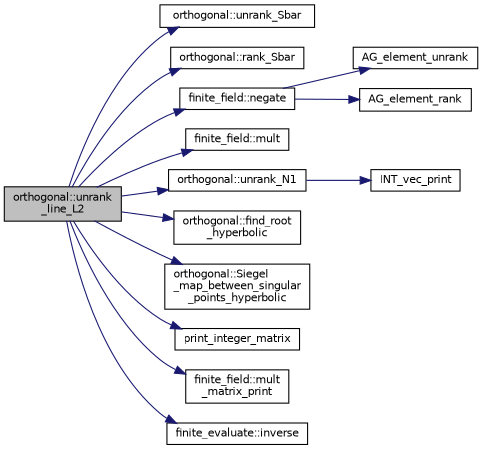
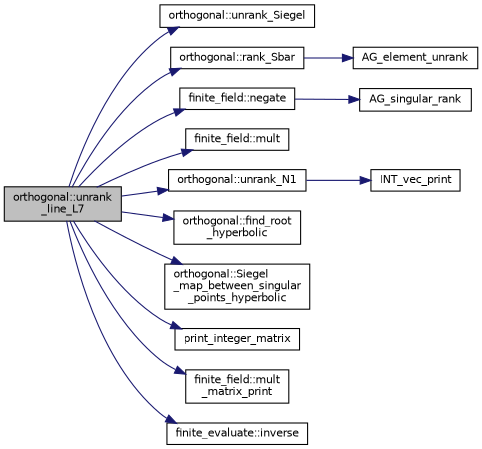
node "orthogonal::unrank_Sbar": label "orthogonal::unrank_Sbar" -> "orthogonal::unrank_Siegel"
edge "finite_field::negate" -> "AG_element_unrank": now "orthogonal::rank_Sbar" -> "AG_element_unrank"
node "AG_element_rank": label "AG_element_rank" -> "AG_singular_rank"
node "orthogonal::unrank _line_L2": label "orthogonal::unrank _line_L2" -> "orthogonal::unrank _line_L7"
